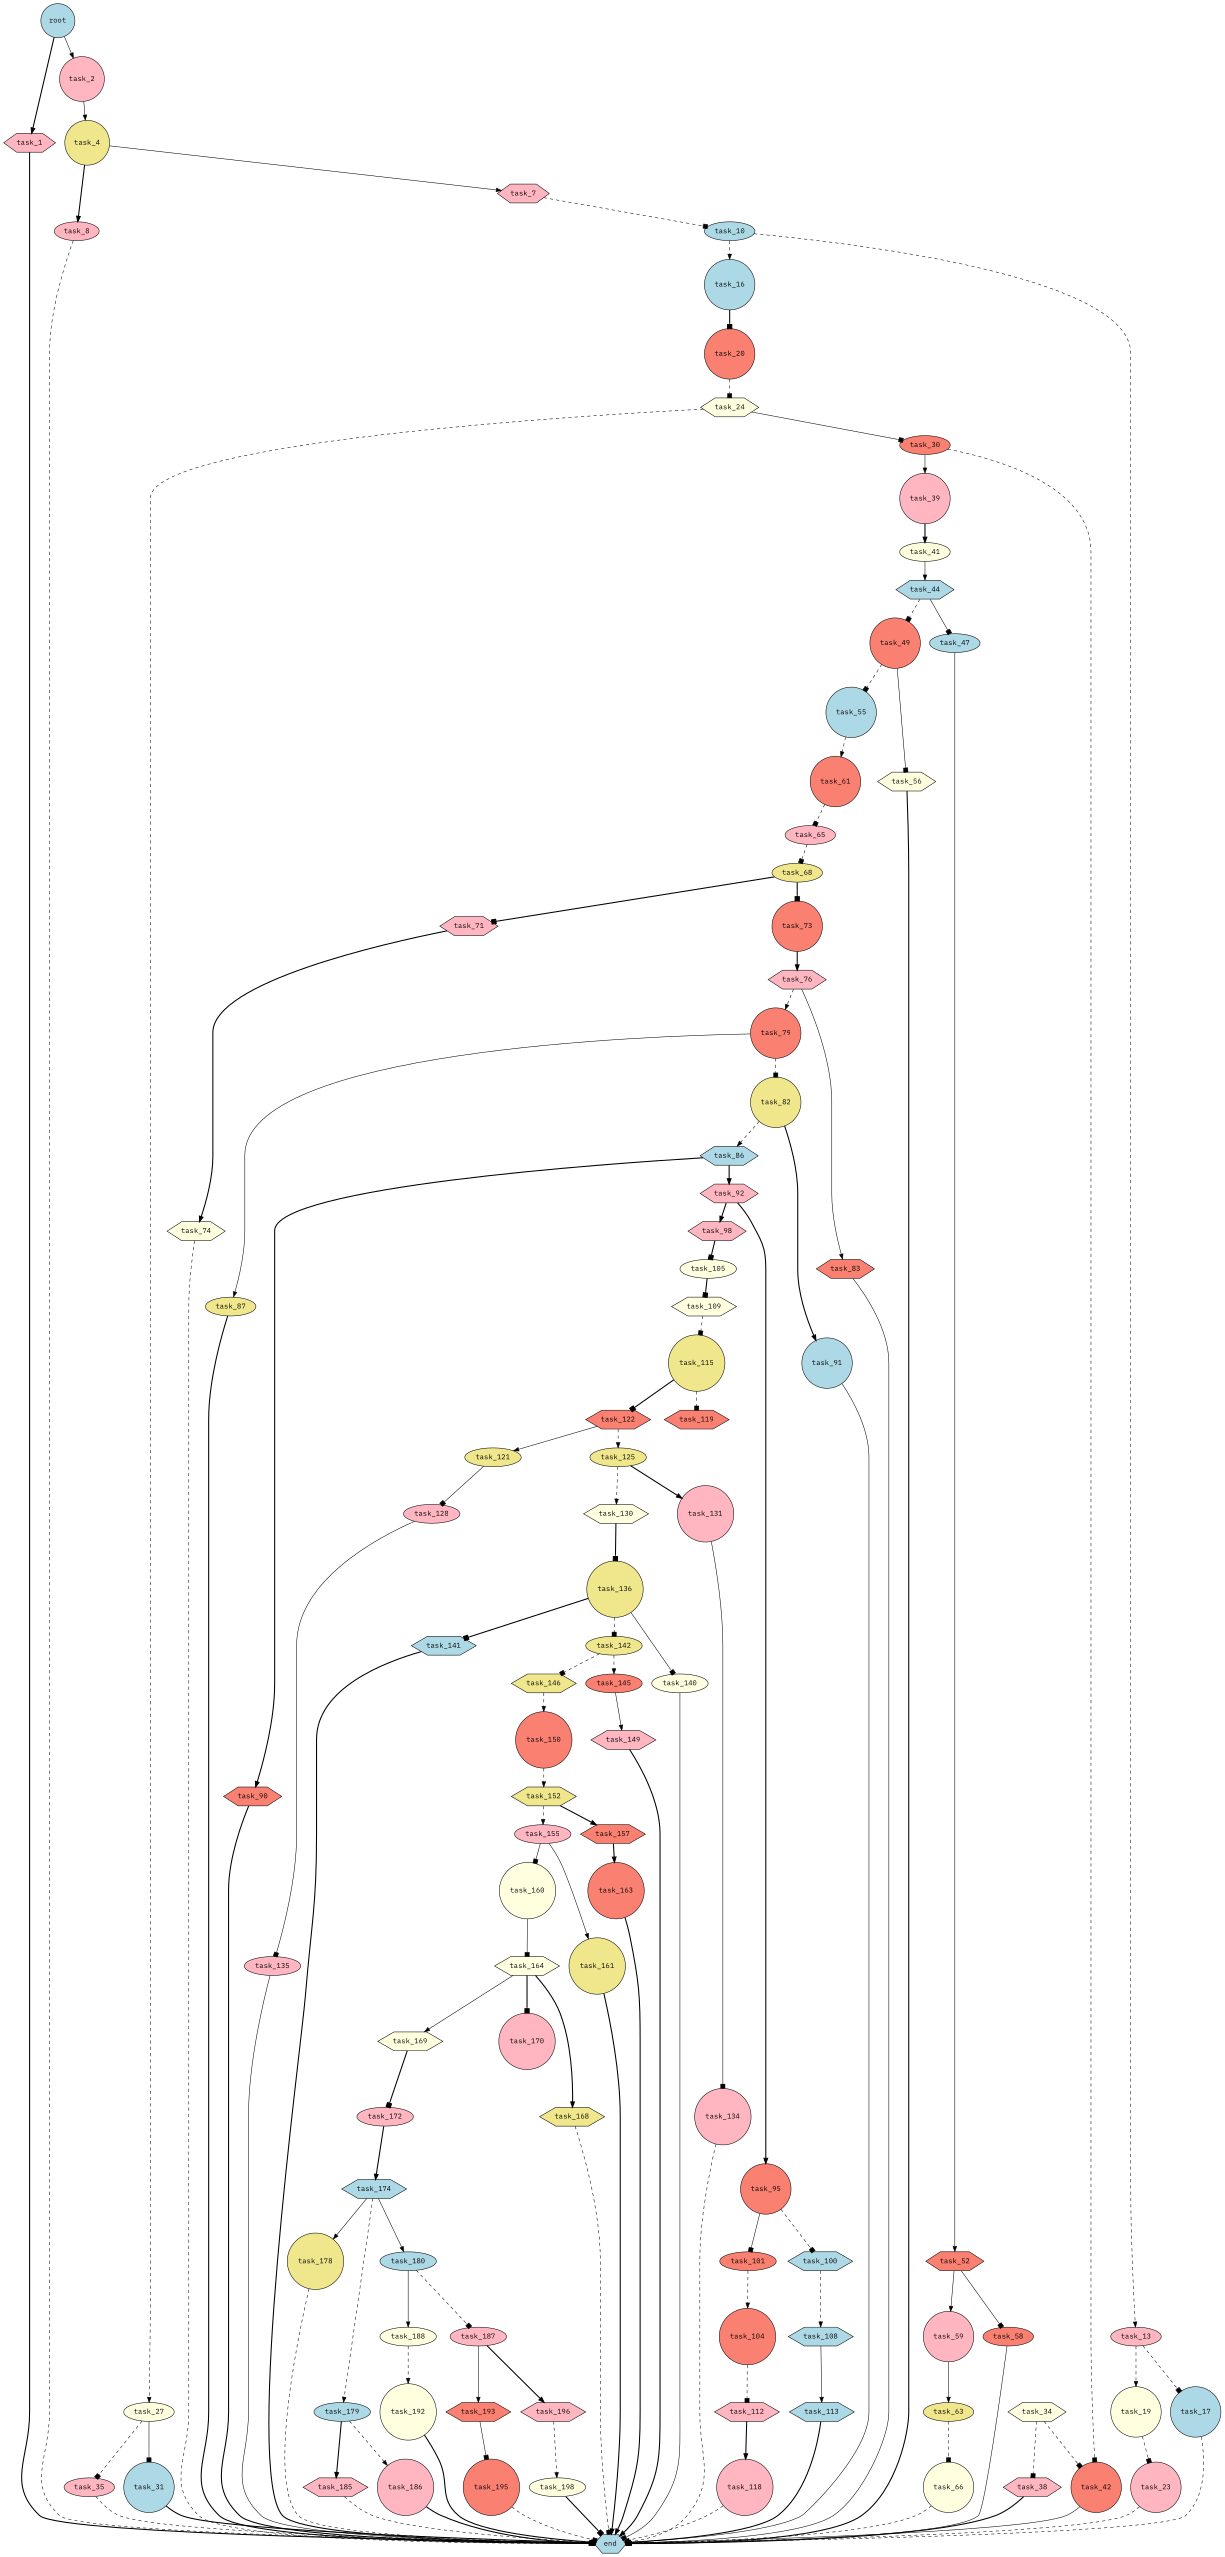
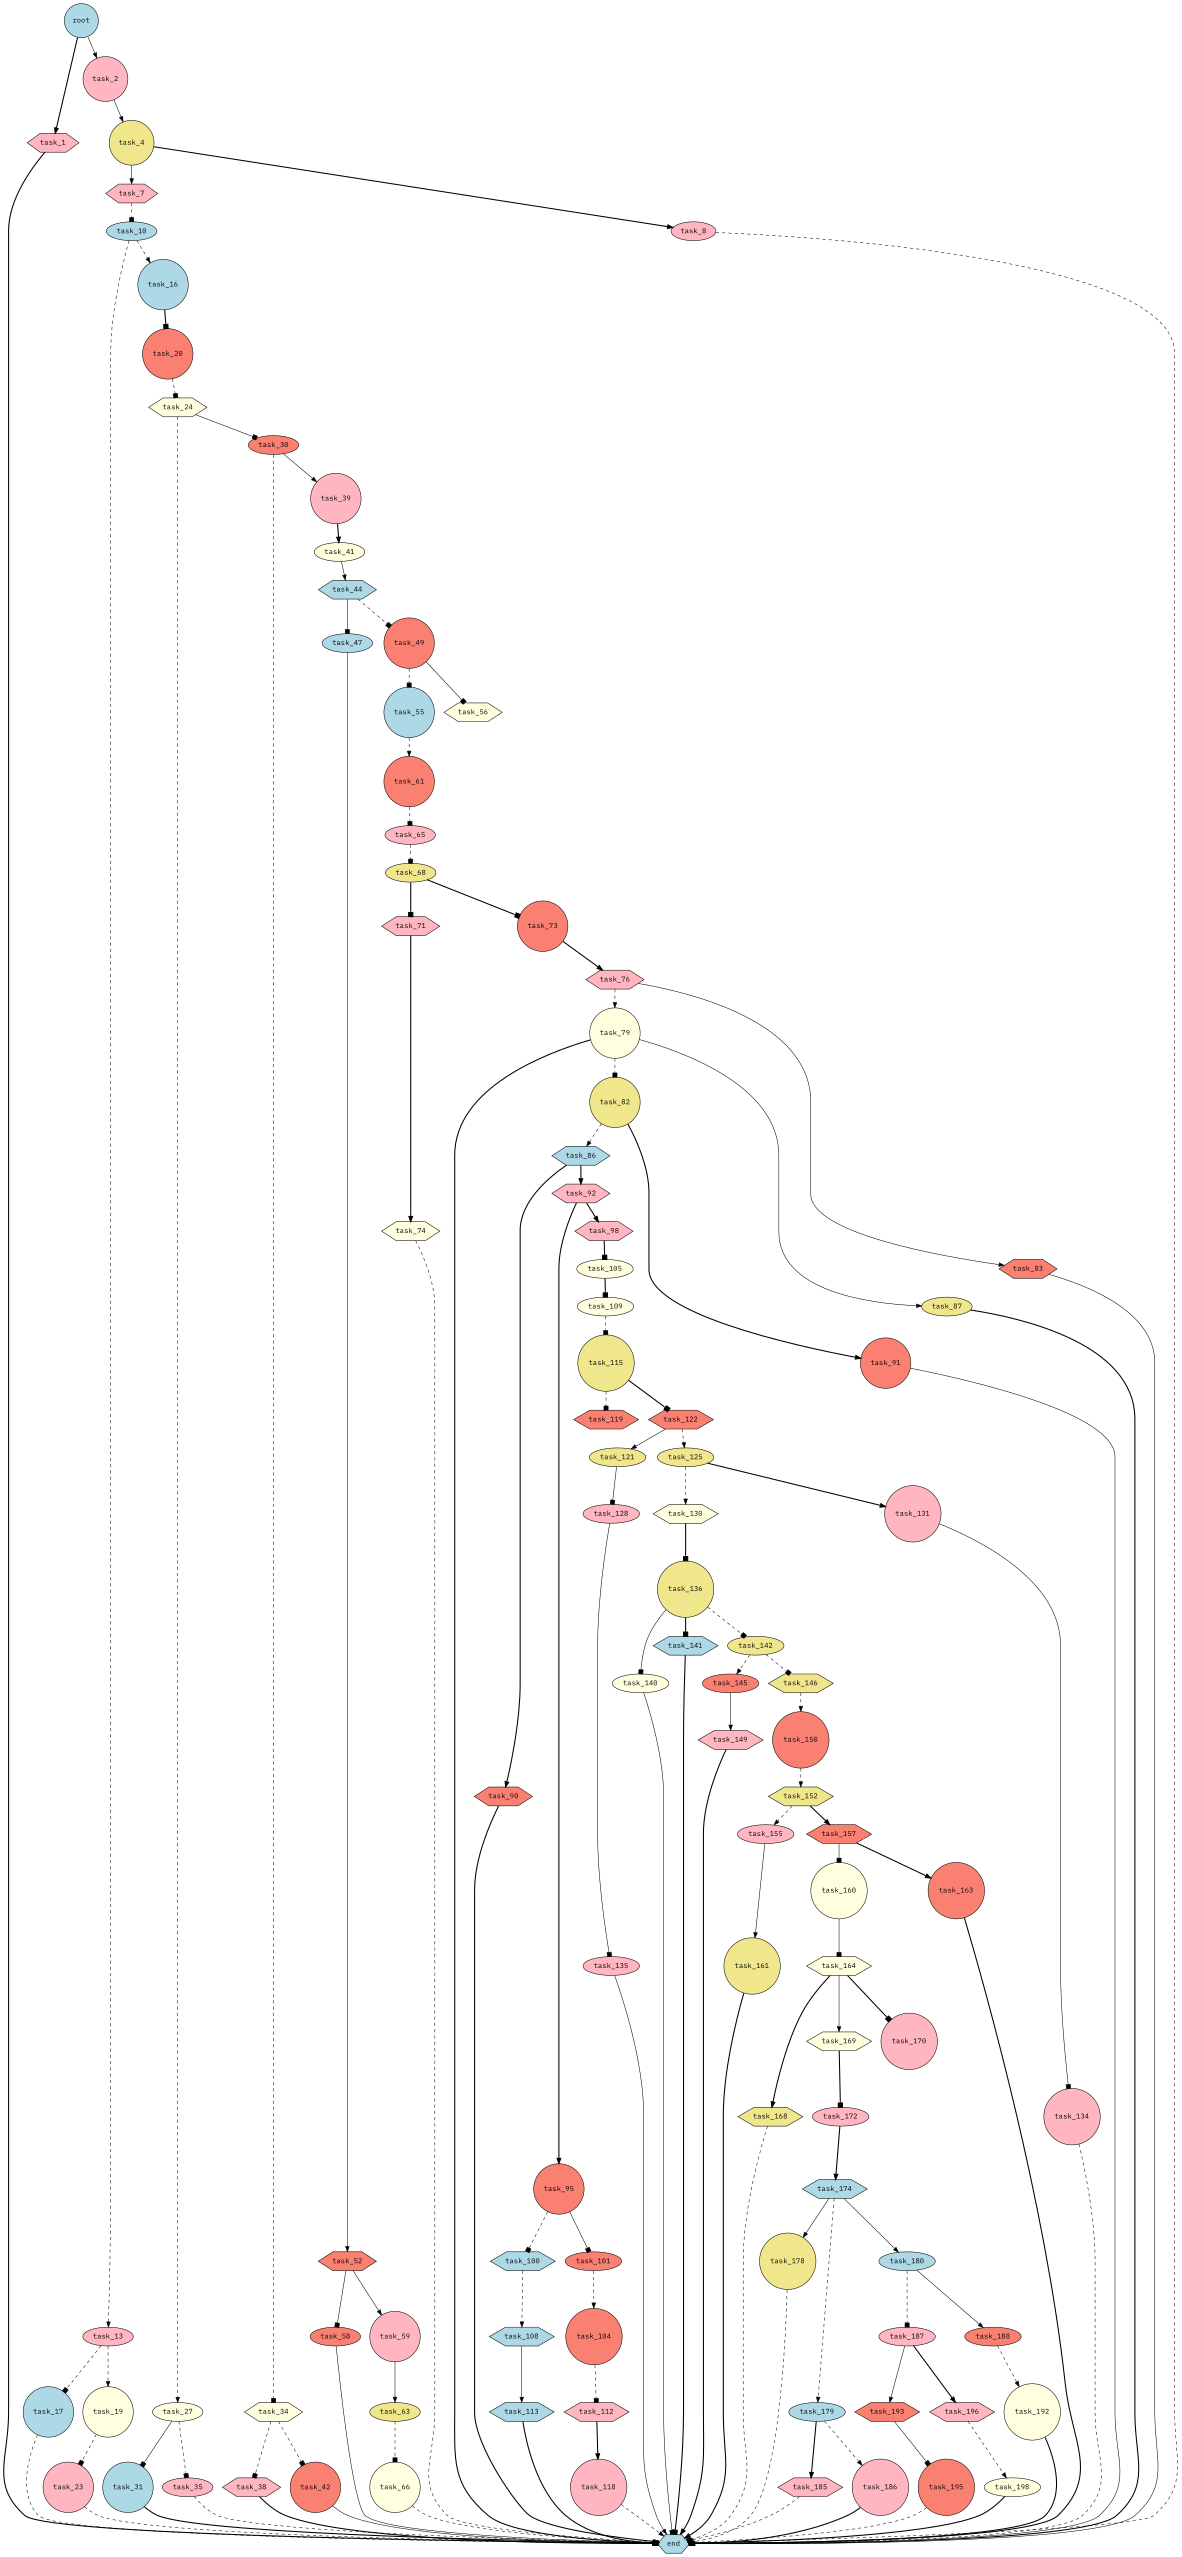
node "task_79": fillcolor salmon -> lightyellow
node "task_109": shape hexagon -> ellipse
node "task_91": fillcolor lightblue -> salmon
edge "task_30" -> "task_42": now "task_30" -> "task_34"
edge "task_56" -> "end": now "task_79" -> "end"
edge "task_155" -> "task_160": now "task_157" -> "task_160"
node "task_188": fillcolor lightyellow -> salmon
